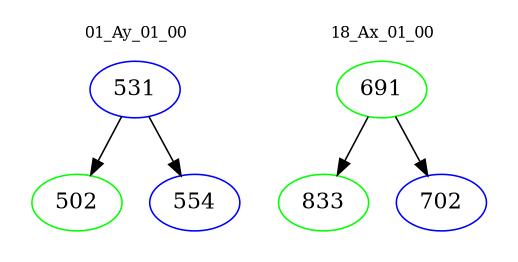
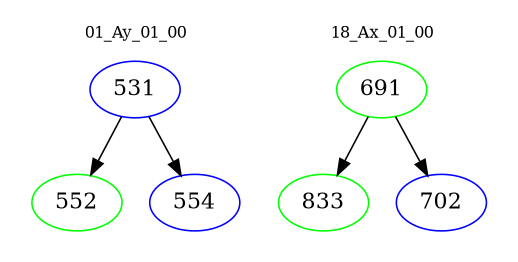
node "502": label "502" -> "552"
